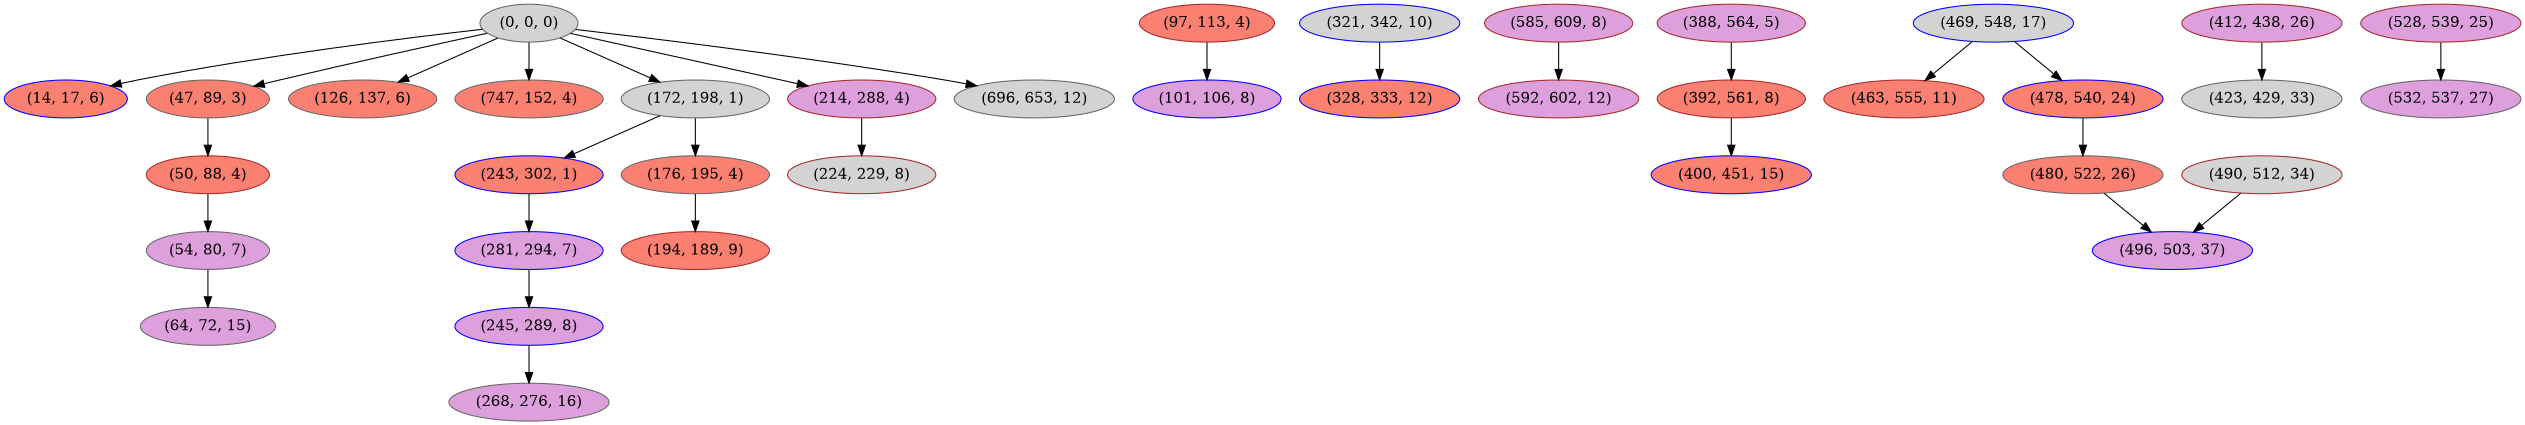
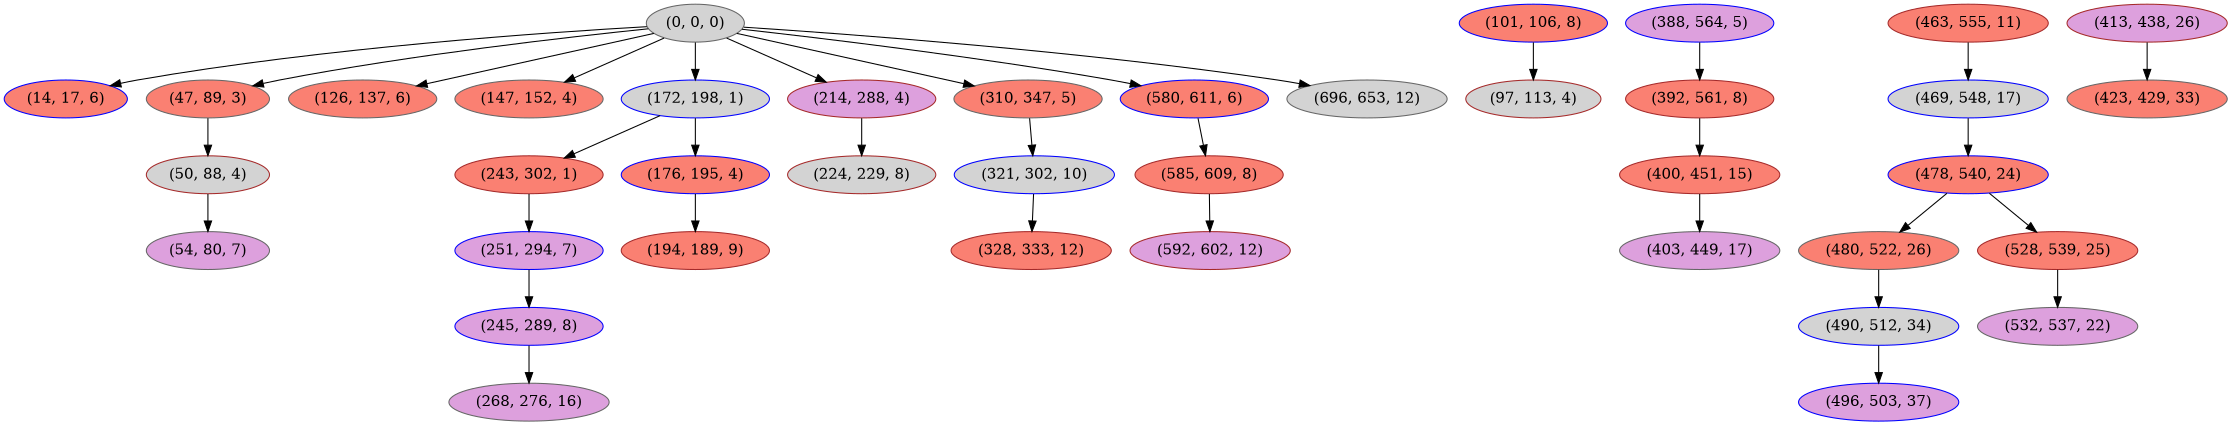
node "(97, 113, 4)": fillcolor salmon -> lightgrey
node "(321, 342, 10)": label "(321, 342, 10)" -> "(321, 302, 10)"
node "(585, 609, 8)": fillcolor plum -> salmon
node "(388, 564, 5)": color brown -> blue
node "(412, 438, 26)": label "(412, 438, 26)" -> "(413, 438, 26)"
node "(528, 539, 25)": fillcolor plum -> salmon
edge "(97, 113, 4)" -> "(101, 106, 8)": reversed
edge "(469, 548, 17)" -> "(463, 555, 11)": reversed
node "(747, 152, 4)": label "(747, 152, 4)" -> "(147, 152, 4)"
node "(172, 198, 1)": color gray40 -> blue
node "(310, 347, 5)": added
node "(580, 611, 6)": added
node "(101, 106, 8)": fillcolor plum -> salmon
node "(328, 333, 12)": color blue -> brown
node "(423, 429, 33)": fillcolor lightgrey -> salmon
node "(532, 537, 27)": label "(532, 537, 27)" -> "(532, 537, 22)"
node "(50, 88, 4)": fillcolor salmon -> lightgrey
node "(243, 302, 1)": color blue -> brown
node "(176, 195, 4)": color gray40 -> blue
node "(400, 451, 15)": color blue -> brown
node "(490, 512, 34)": color brown -> blue
edge "(478, 540, 24)" -> "(528, 539, 25)": added
edge "(480, 522, 26)" -> "(496, 503, 37)": now "(480, 522, 26)" -> "(490, 512, 34)"
node "(281, 294, 7)": label "(281, 294, 7)" -> "(251, 294, 7)"
node "(403, 449, 17)": added
node "(64, 72, 15)": removed
